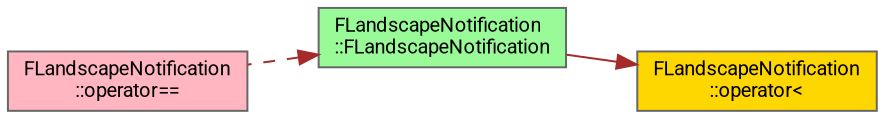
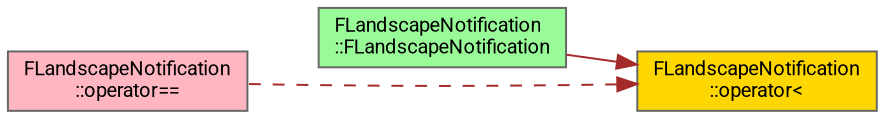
edge "FLandscapeNotification ::operator==" -> "FLandscapeNotification ::FLandscapeNotification": now "FLandscapeNotification ::operator==" -> "FLandscapeNotification ::operator<"
